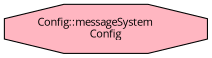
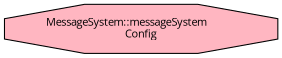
node "Config::messageSystem Config": label "Config::messageSystem Config" -> "MessageSystem::messageSystem Config"
